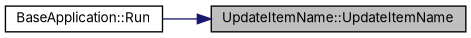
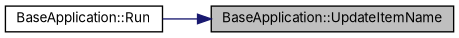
node "UpdateItemName::UpdateItemName": label "UpdateItemName::UpdateItemName" -> "BaseApplication::UpdateItemName"
